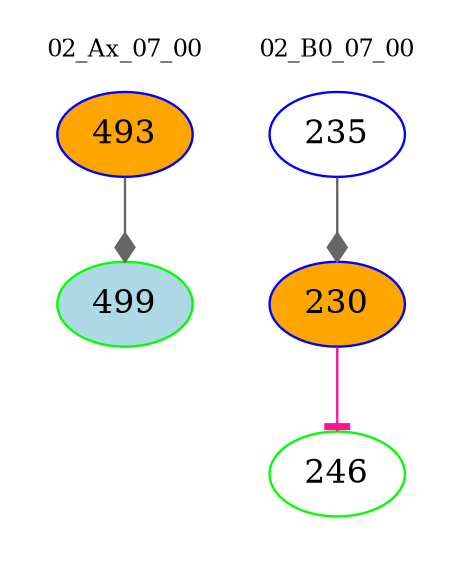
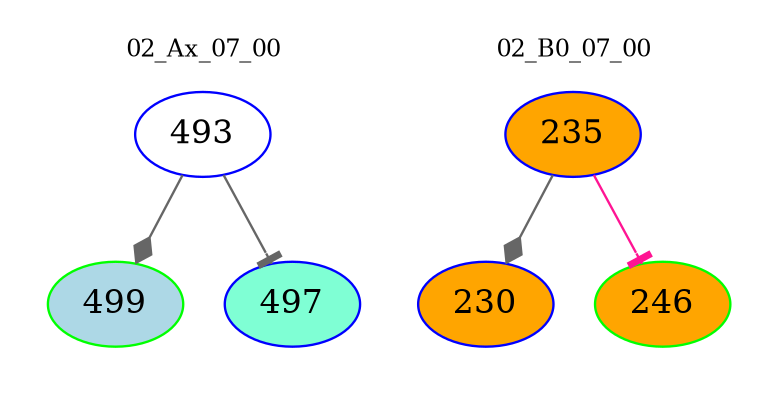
node "493": fillcolor orange -> white
node "235": fillcolor white -> orange
node "497": added
edge "230" -> "246": now "235" -> "246"
node "246": fillcolor white -> orange
